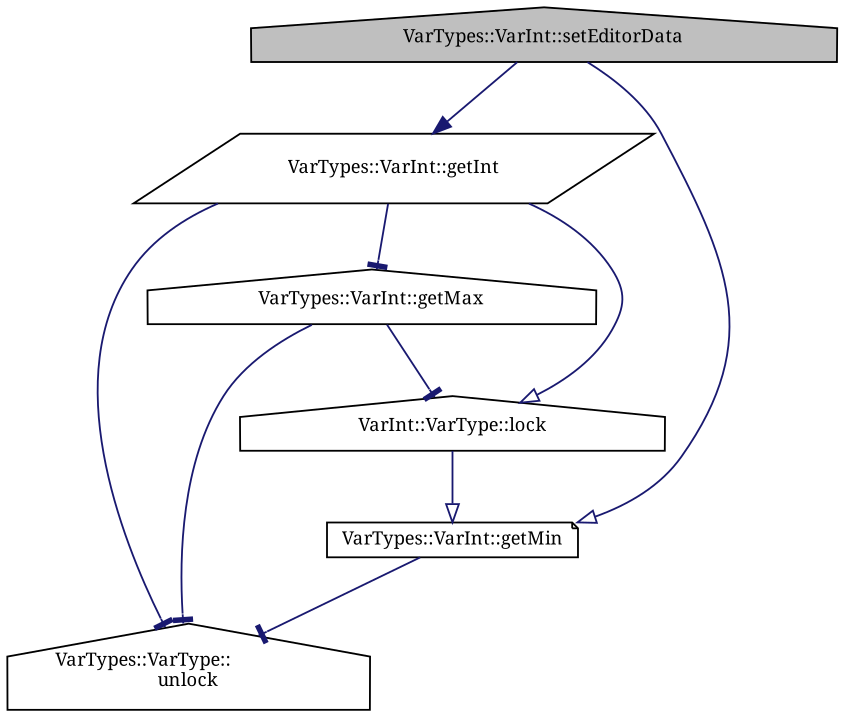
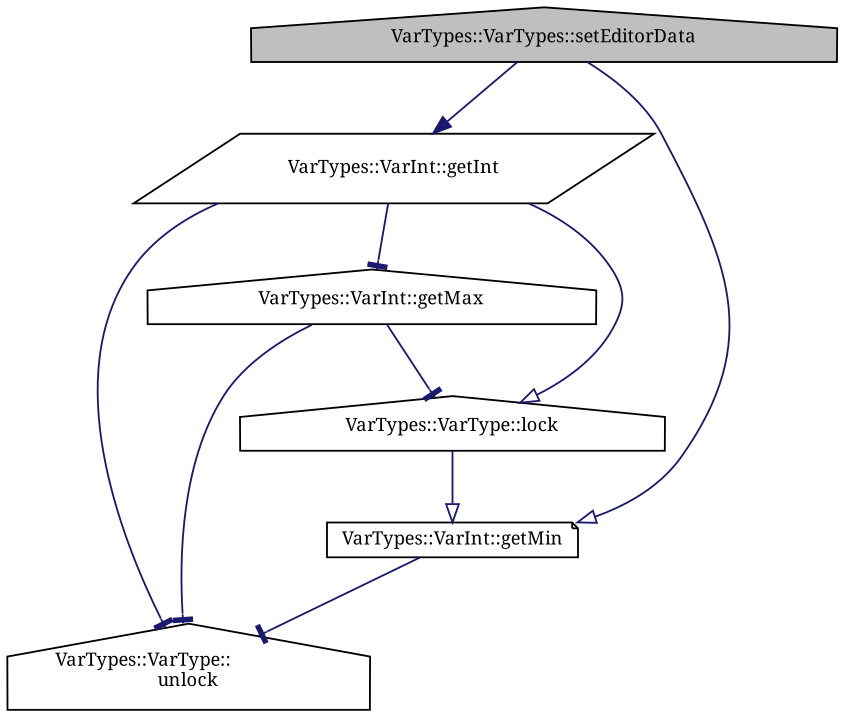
node "VarTypes::VarInt::setEditorData": label "VarTypes::VarInt::setEditorData" -> "VarTypes::VarTypes::setEditorData"
node "VarInt::VarType::lock": label "VarInt::VarType::lock" -> "VarTypes::VarType::lock"
